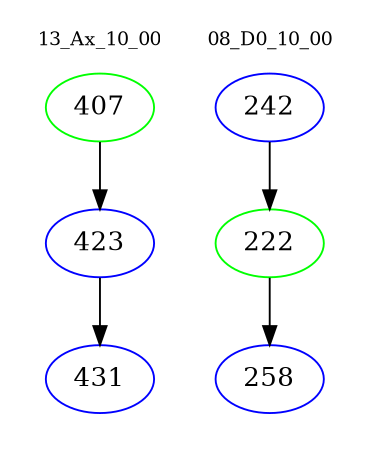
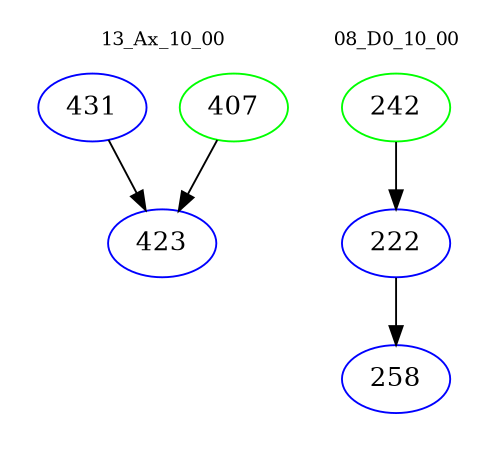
node "242": color blue -> green
node "222": color green -> blue
edge "423" -> "431": reversed
